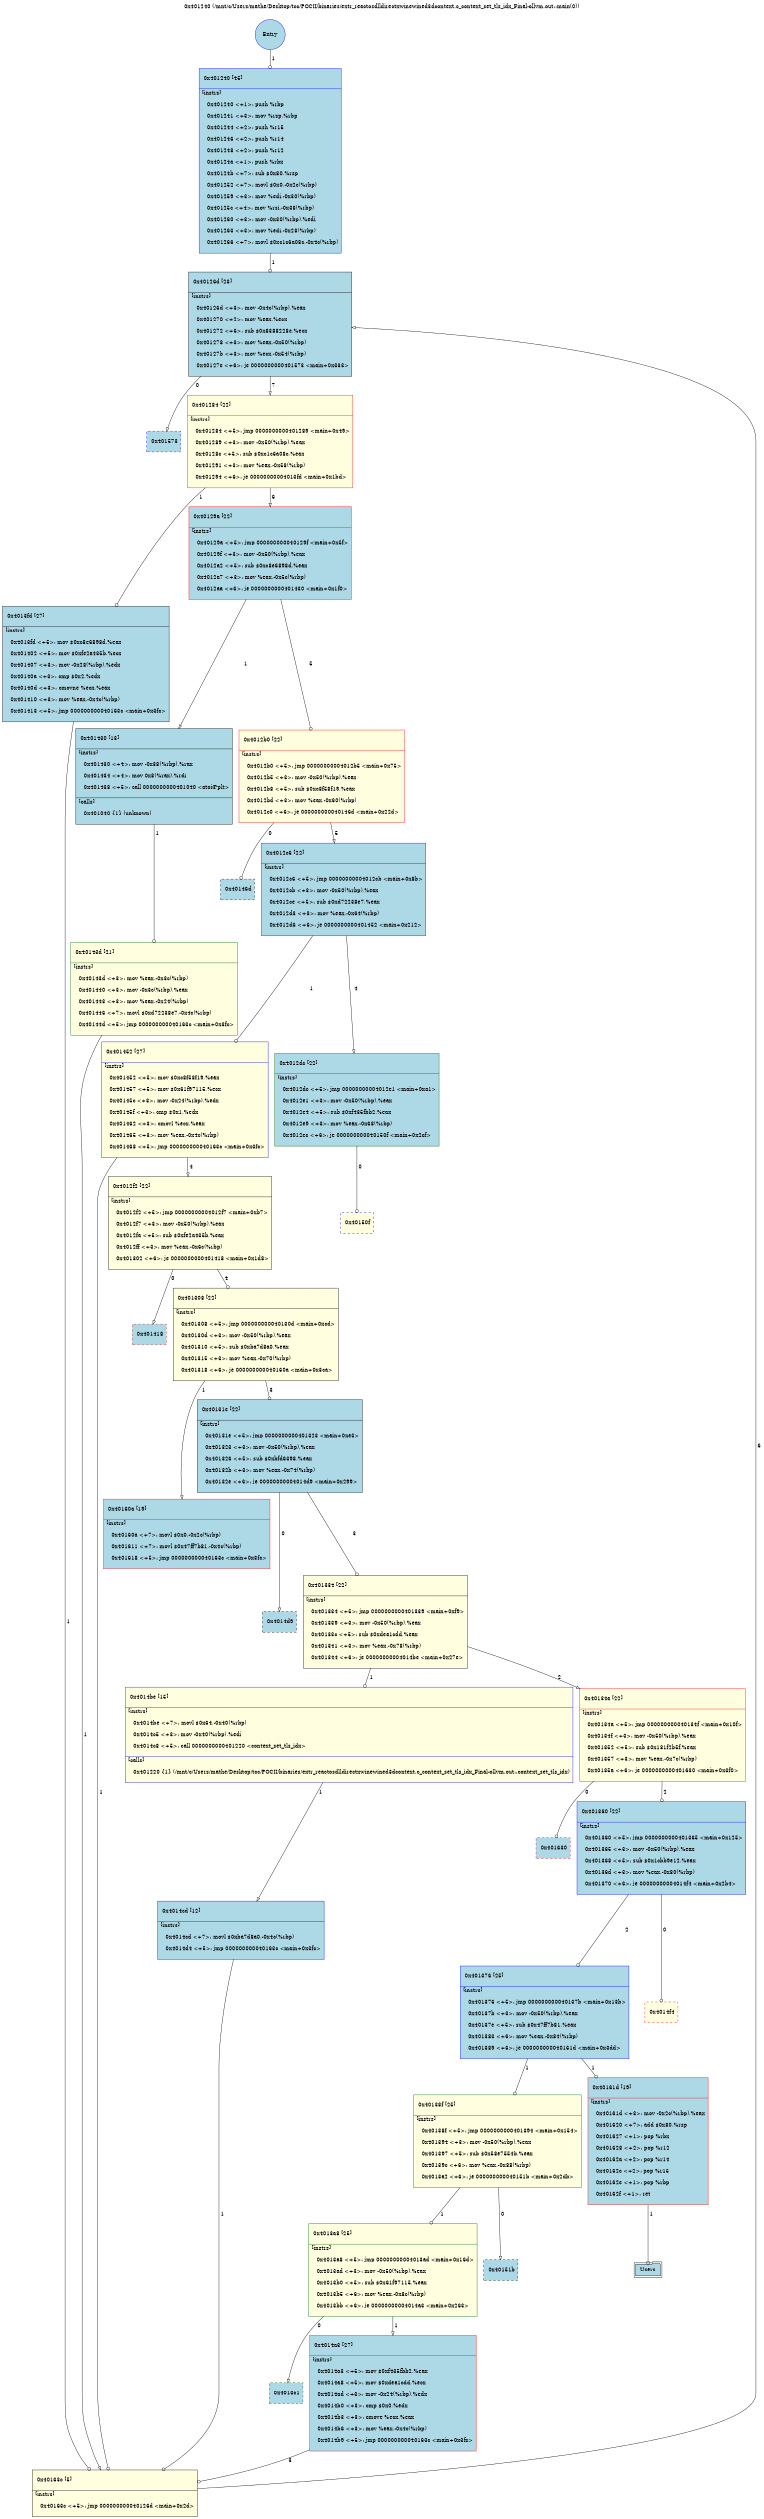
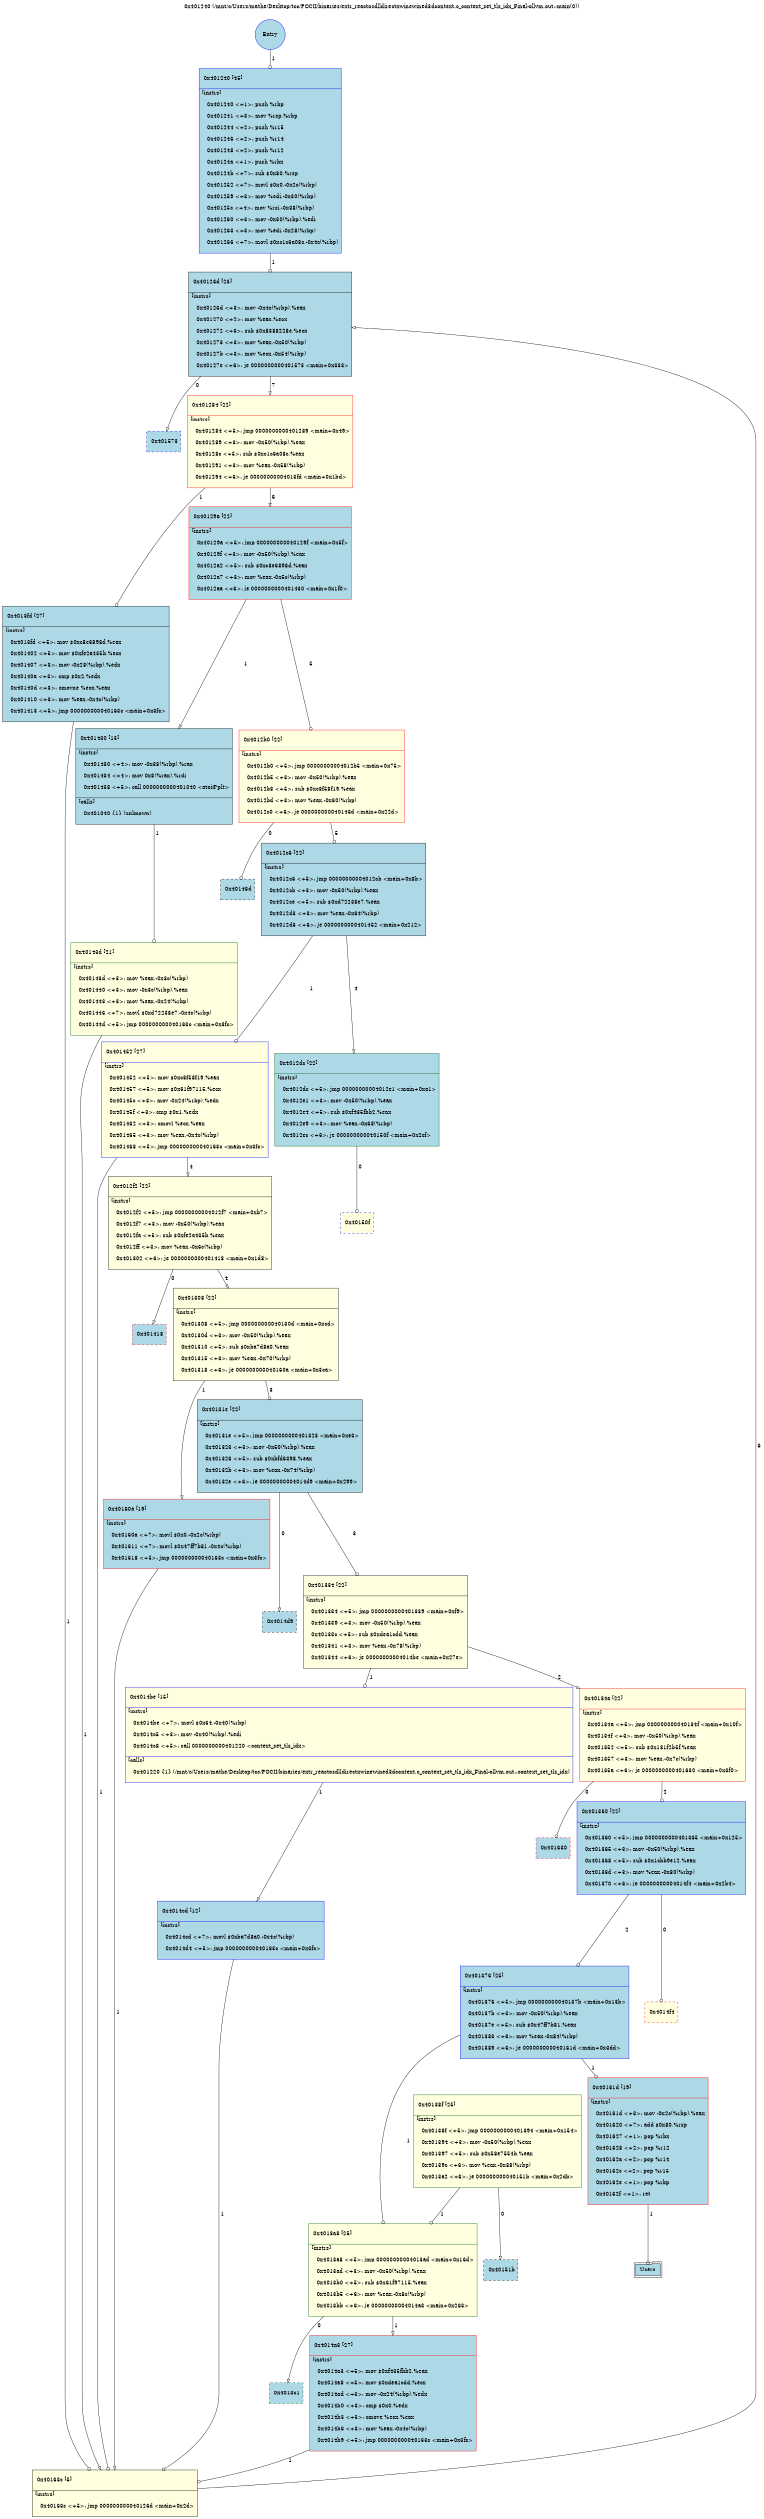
edge "0x4012b0 [22]" -> "0x4012c6 [22]": arrowhead onormal -> odot
node "0x4012c6 [22]": color blue -> black
edge "0x4012f2 [22]" -> "0x401308 [22]": arrowhead odot -> onormal
edge "0x40160a [19]" -> "0x40163c [5]": added, label "1"
edge "0x401376 [25]" -> "0x40138f [25]": now "0x401376 [25]" -> "0x4013a8 [25]"
edge "0x4014a3 [27]" -> "0x40163c [5]": label " 3" -> " 1"
